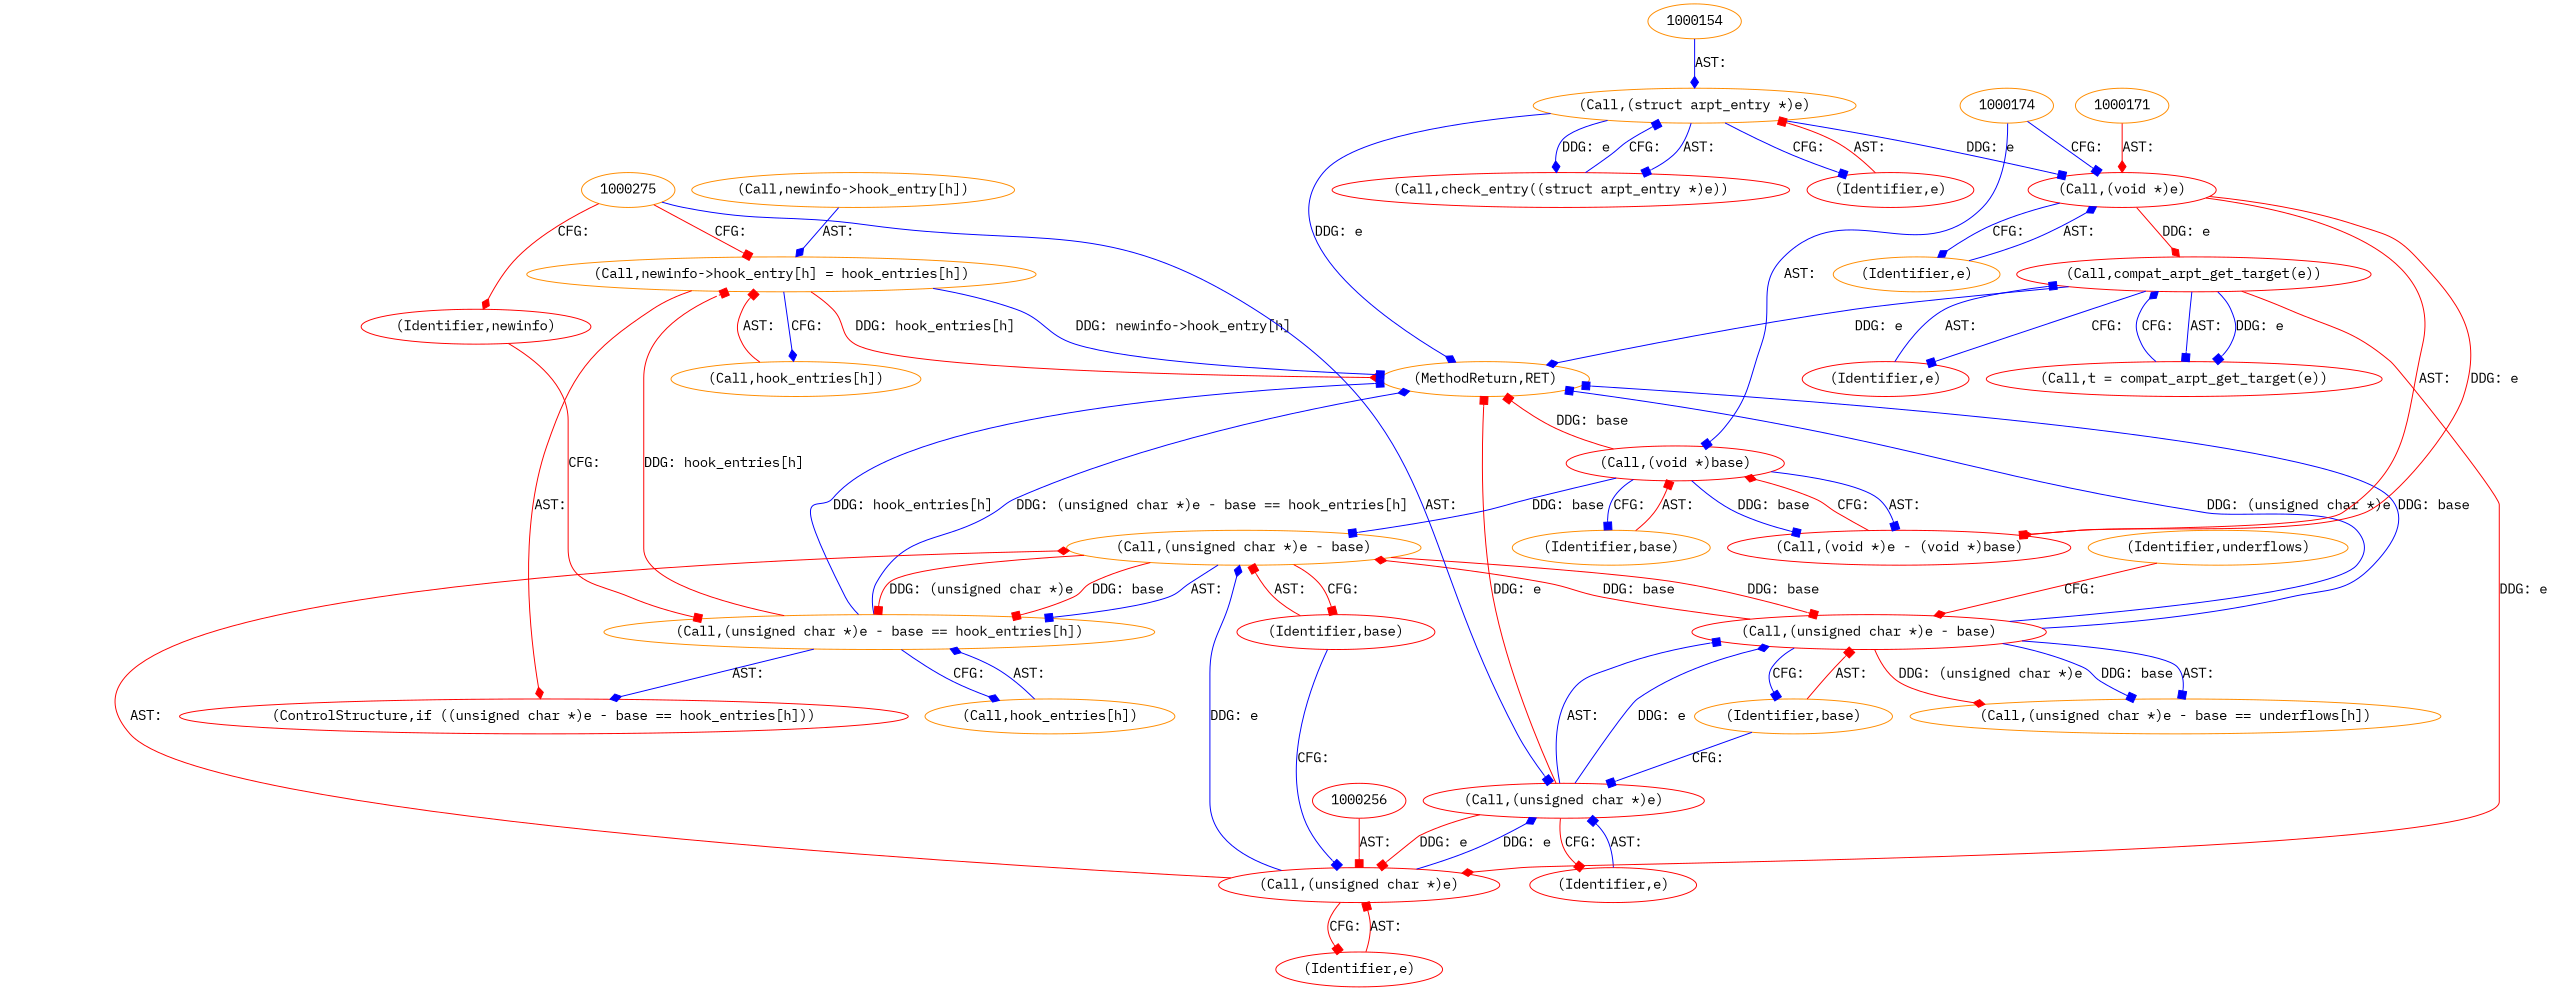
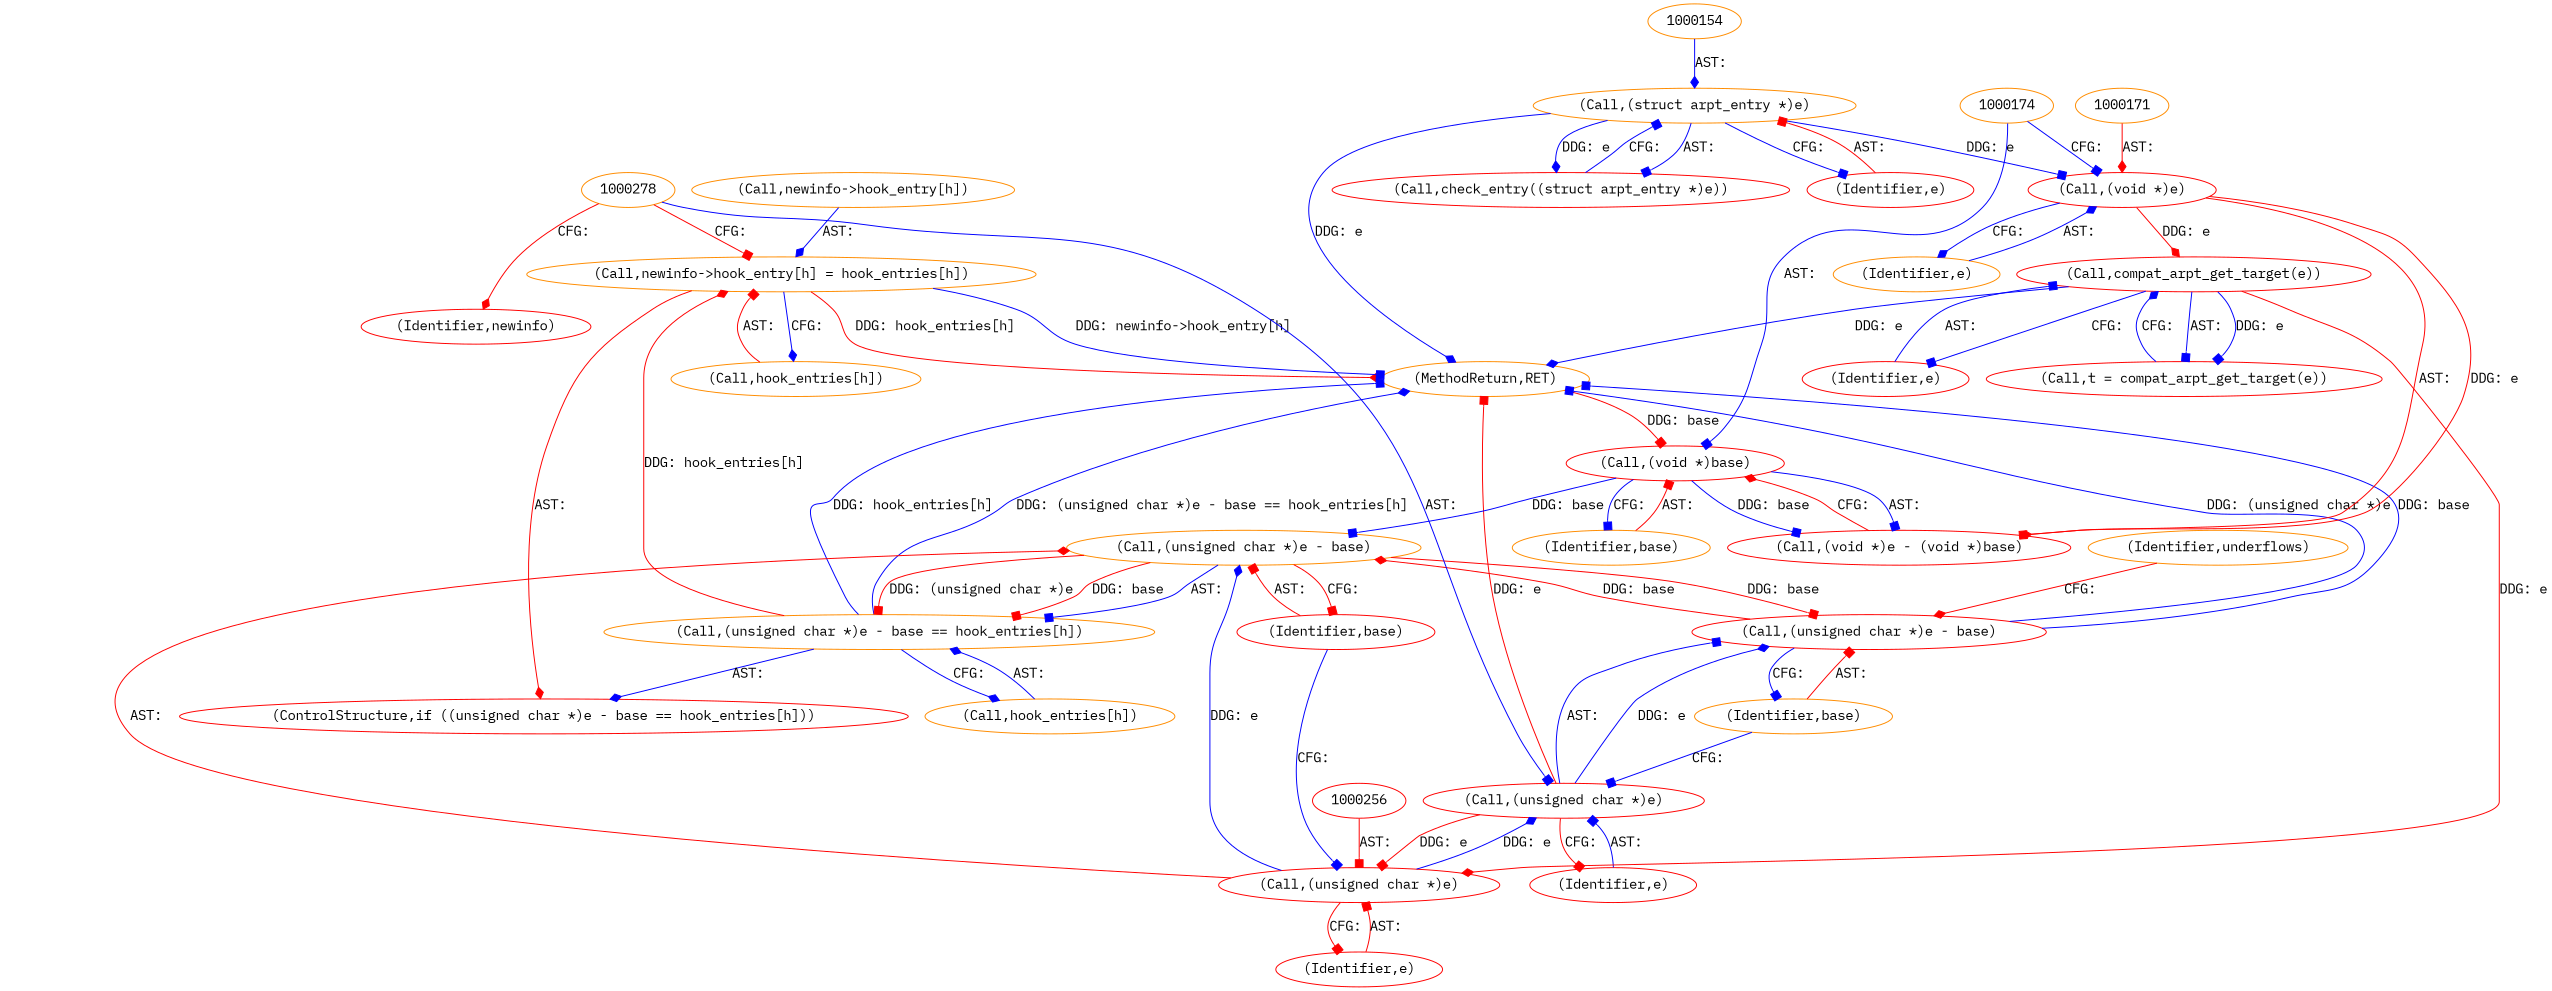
node "1000275": label "1000275" -> "1000278"
edge "(Call,(void *)base)" -> "(MethodReturn,RET)": reversed
edge "(Call,(unsigned char *)e - base == hook_entries[h])" -> "(Call,newinfo->hook_entry[h] = hook_entries[h])": arrowhead box -> diamond
edge "(Identifier,newinfo)" -> "(Call,(unsigned char *)e - base == hook_entries[h])": removed, label "CFG:"
node "(Call,(unsigned char *)e - base == underflows[h])": removed
